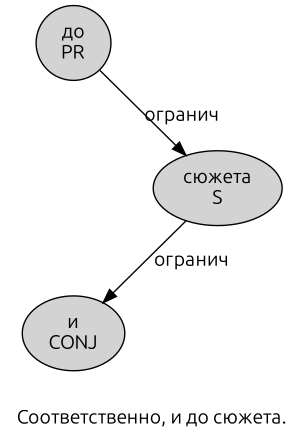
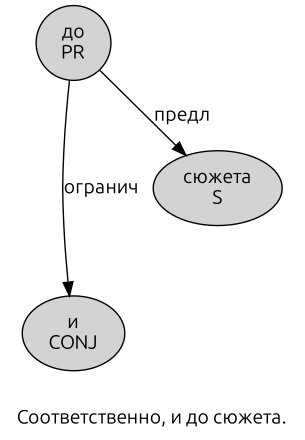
edge "до PR" -> "сюжета S": label "огранич" -> "предл"
edge "сюжета S" -> "и CONJ": now "до PR" -> "и CONJ"
